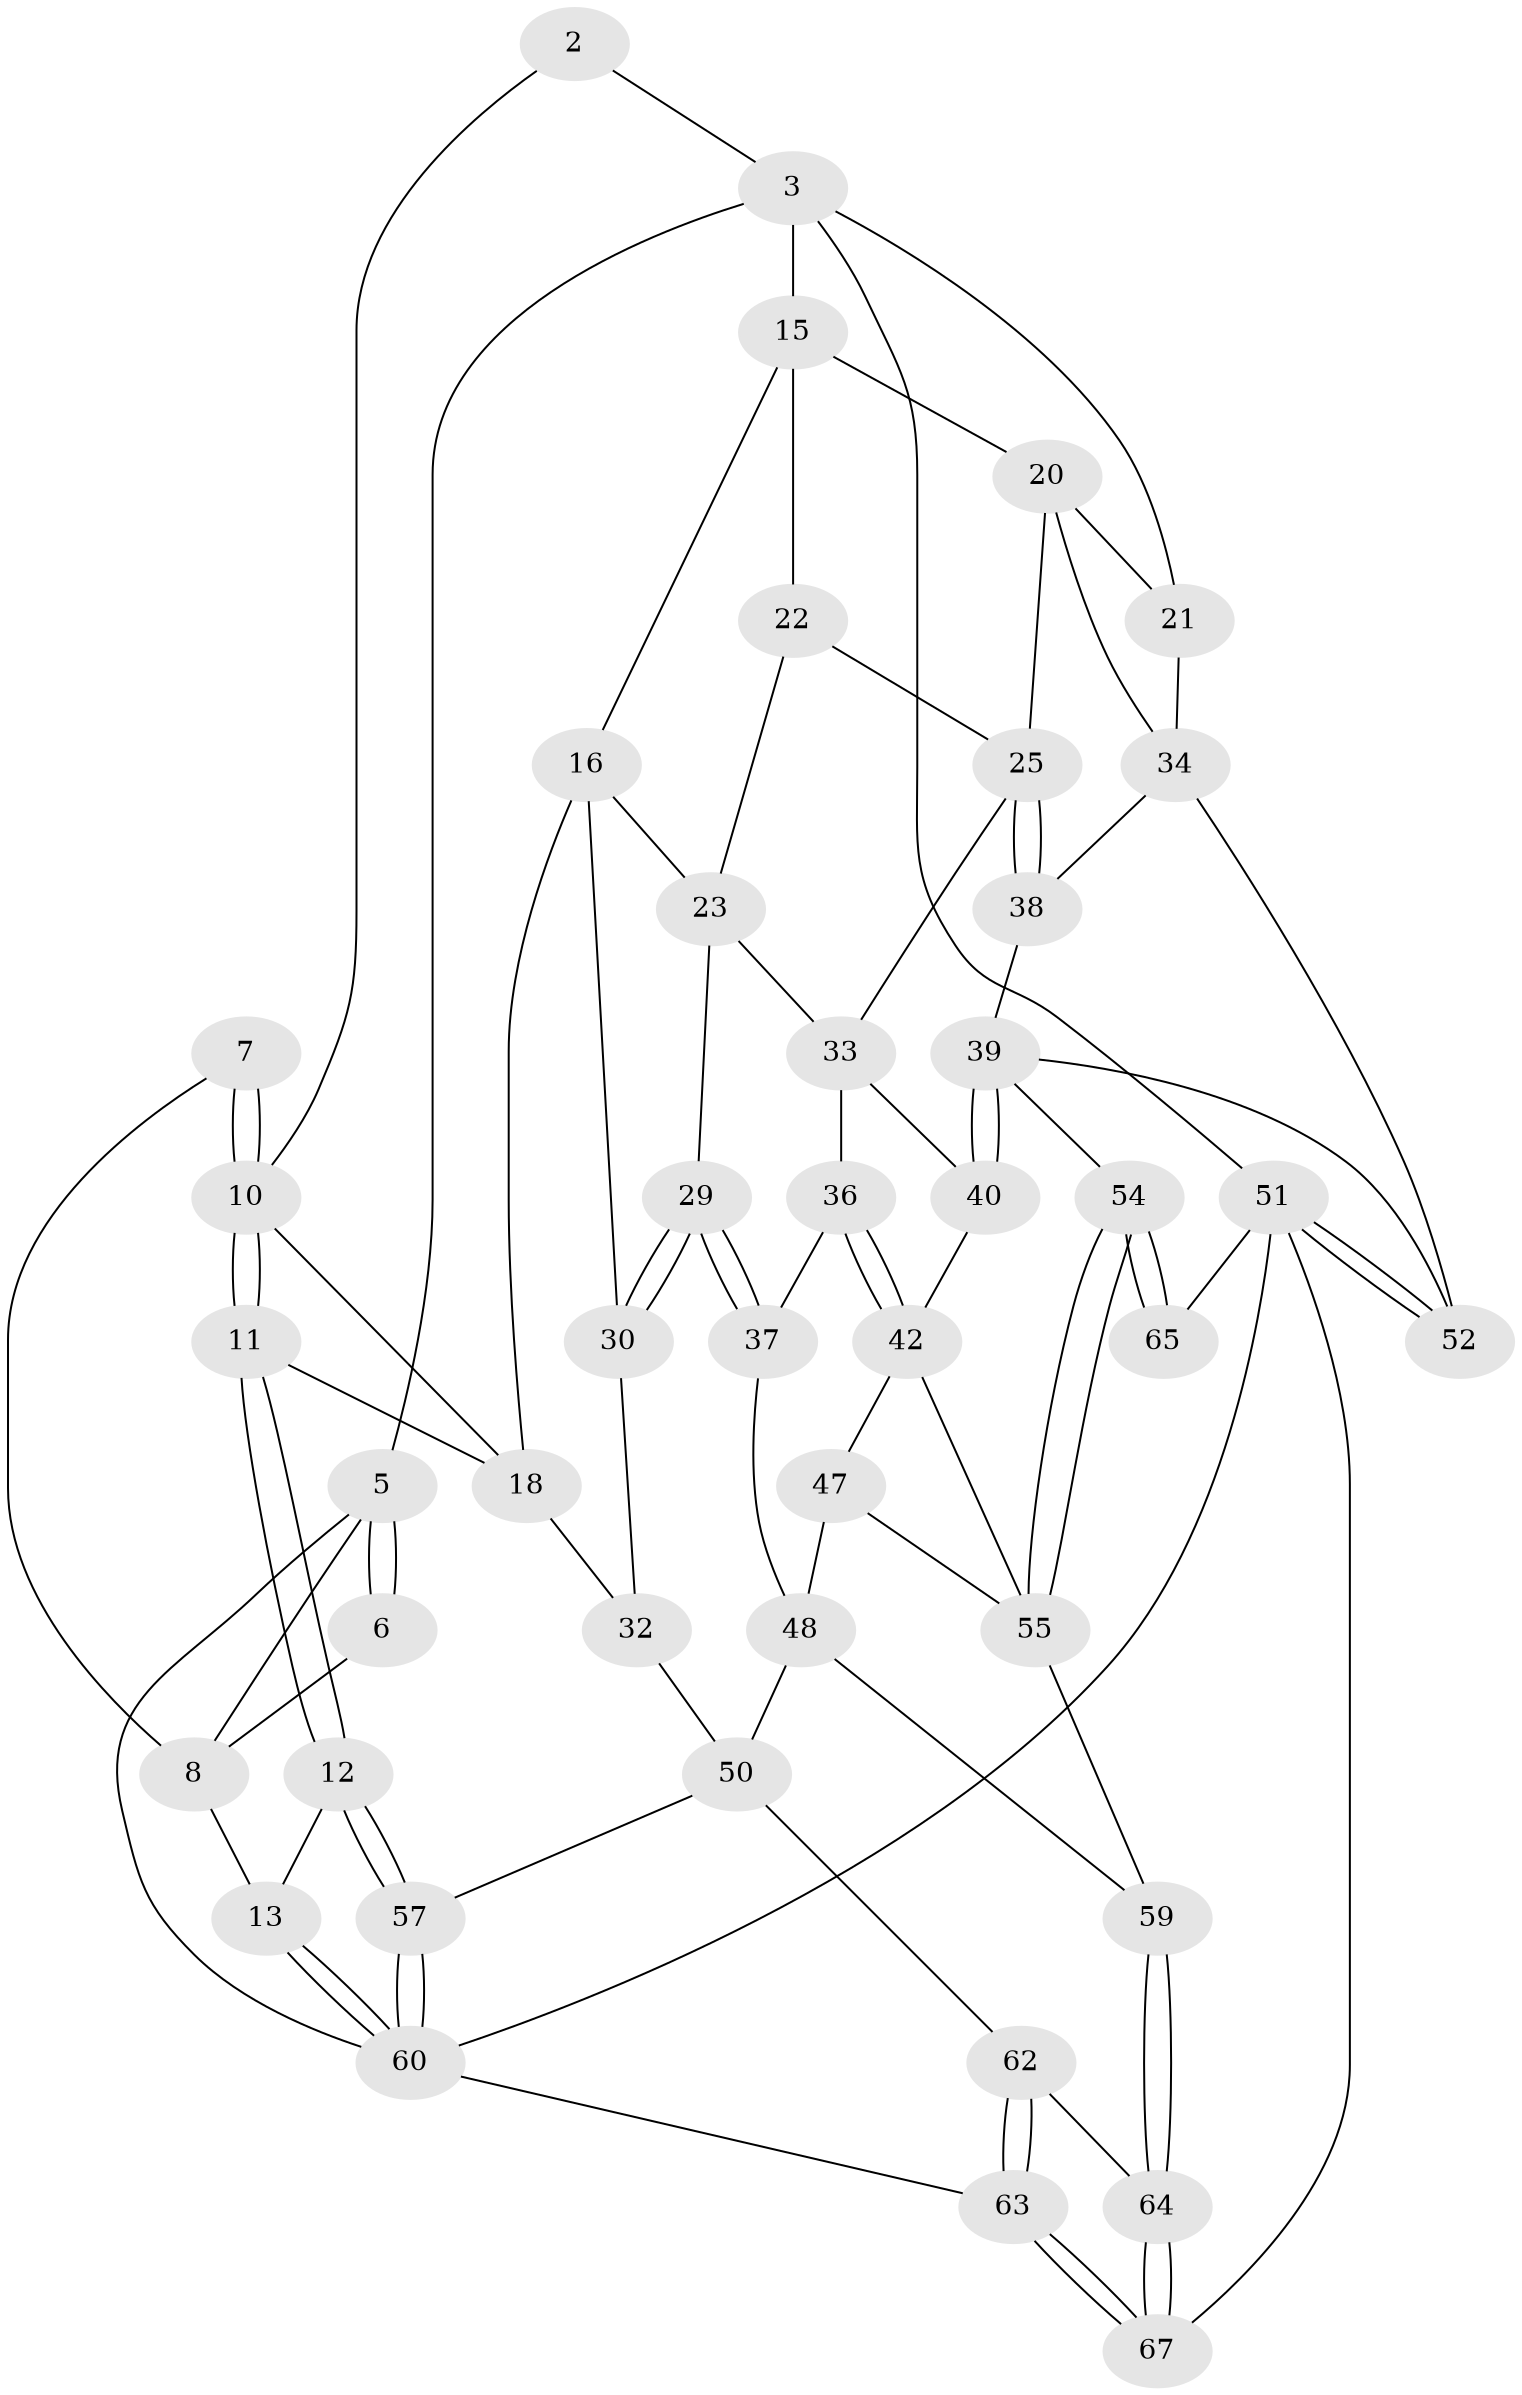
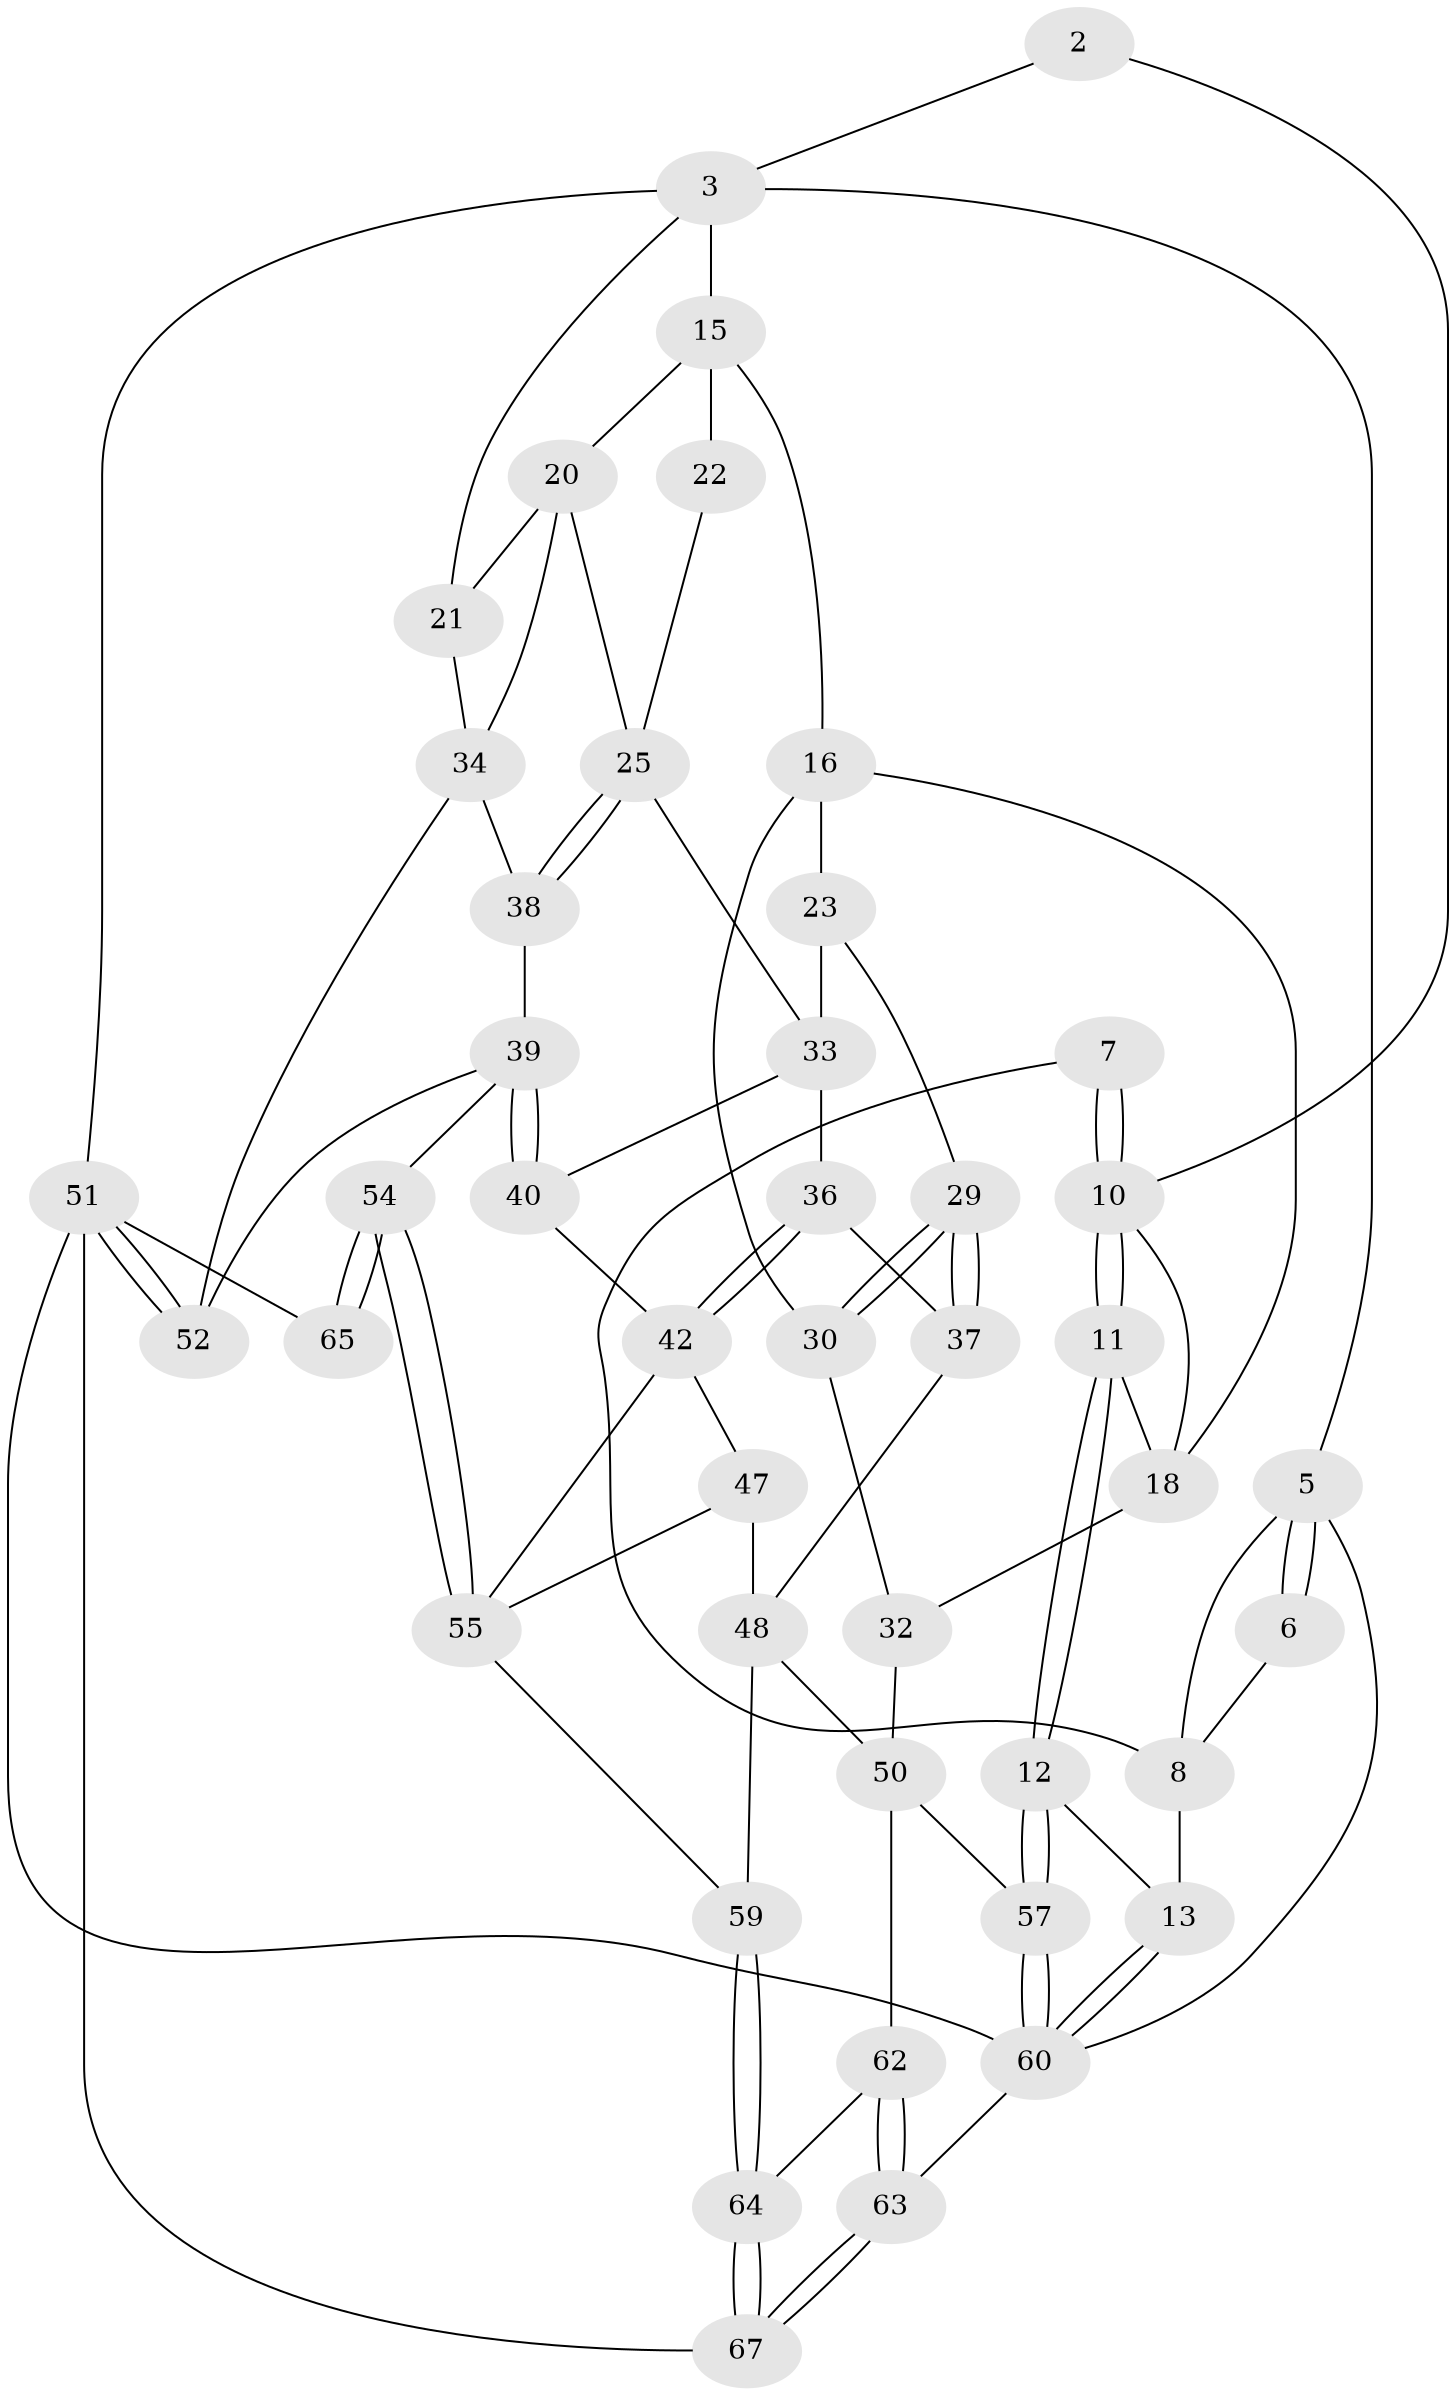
edge "22" -- "23": removed
